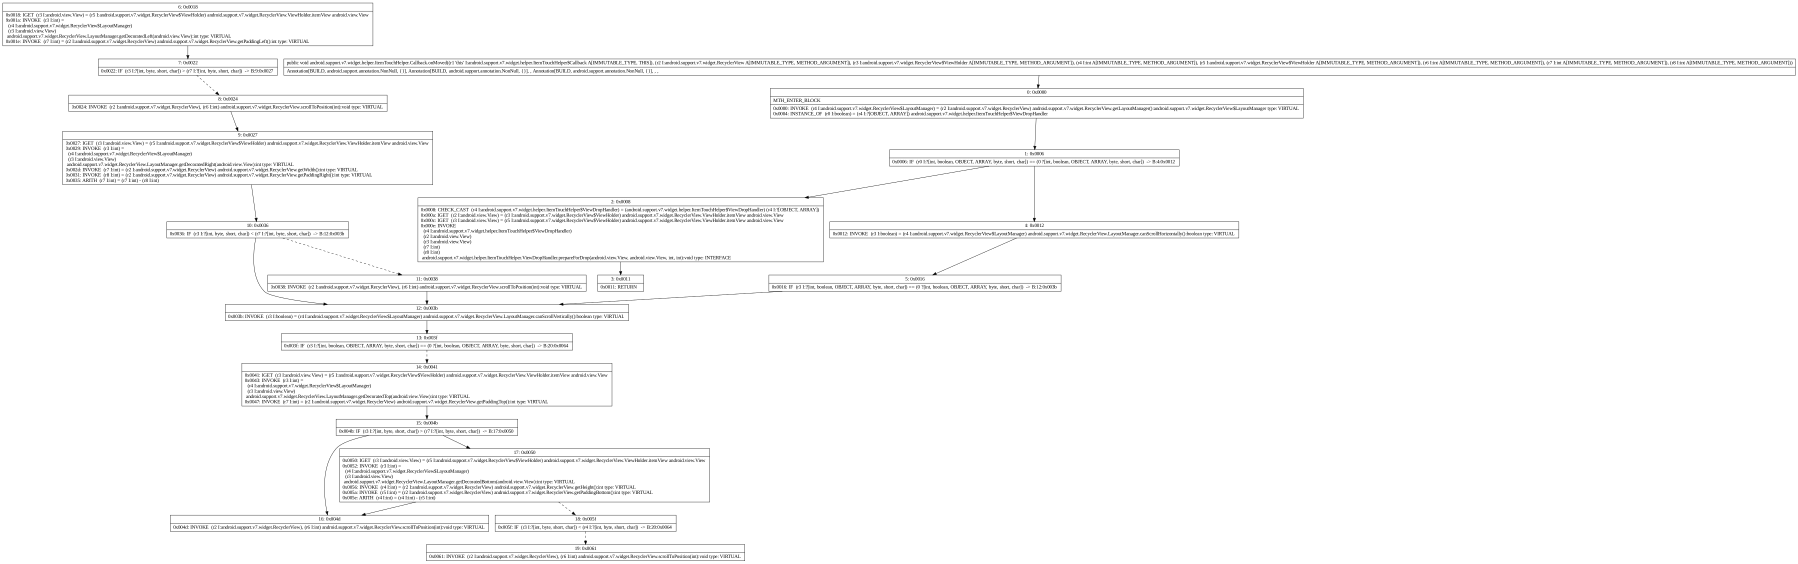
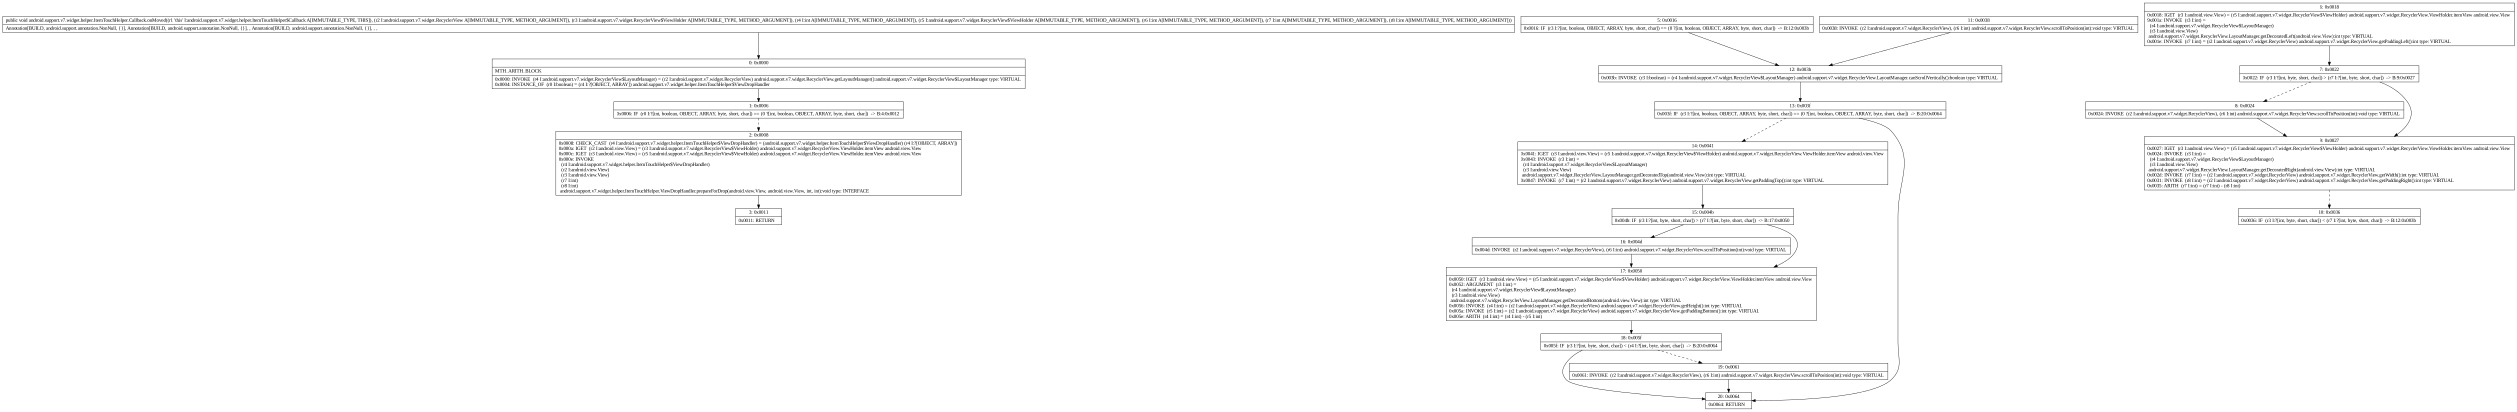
node "0: 0x0000": text "MTH_ENTER_BLOCK" -> "MTH_ARITH_BLOCK"
edge "7: 0x0022" -> "9: 0x0027": added
node "9: 0x0027": text "0x0029: INVOKE  (r3 I:int) =" -> "0x0024: INVOKE  (r3 I:int) ="
edge "1: 0x0006" -> "2: 0x0008": style solid -> dashed
edge "9: 0x0027" -> "10: 0x0036": style solid -> dashed
node "4: 0x0012": removed
edge "10: 0x0036" -> "11: 0x0038": removed
edge "10: 0x0036" -> "12: 0x003b": removed
node "20: 0x0064": added
node "17: 0x0050": text "0x0052: INVOKE  (r3 I:int) =" -> "0x0052: ARGUMENT  (r3 I:int) ="
edge "17: 0x0050" -> "18: 0x005f": style dashed -> solid
edge "17: 0x0050" -> "16: 0x004d": reversed
